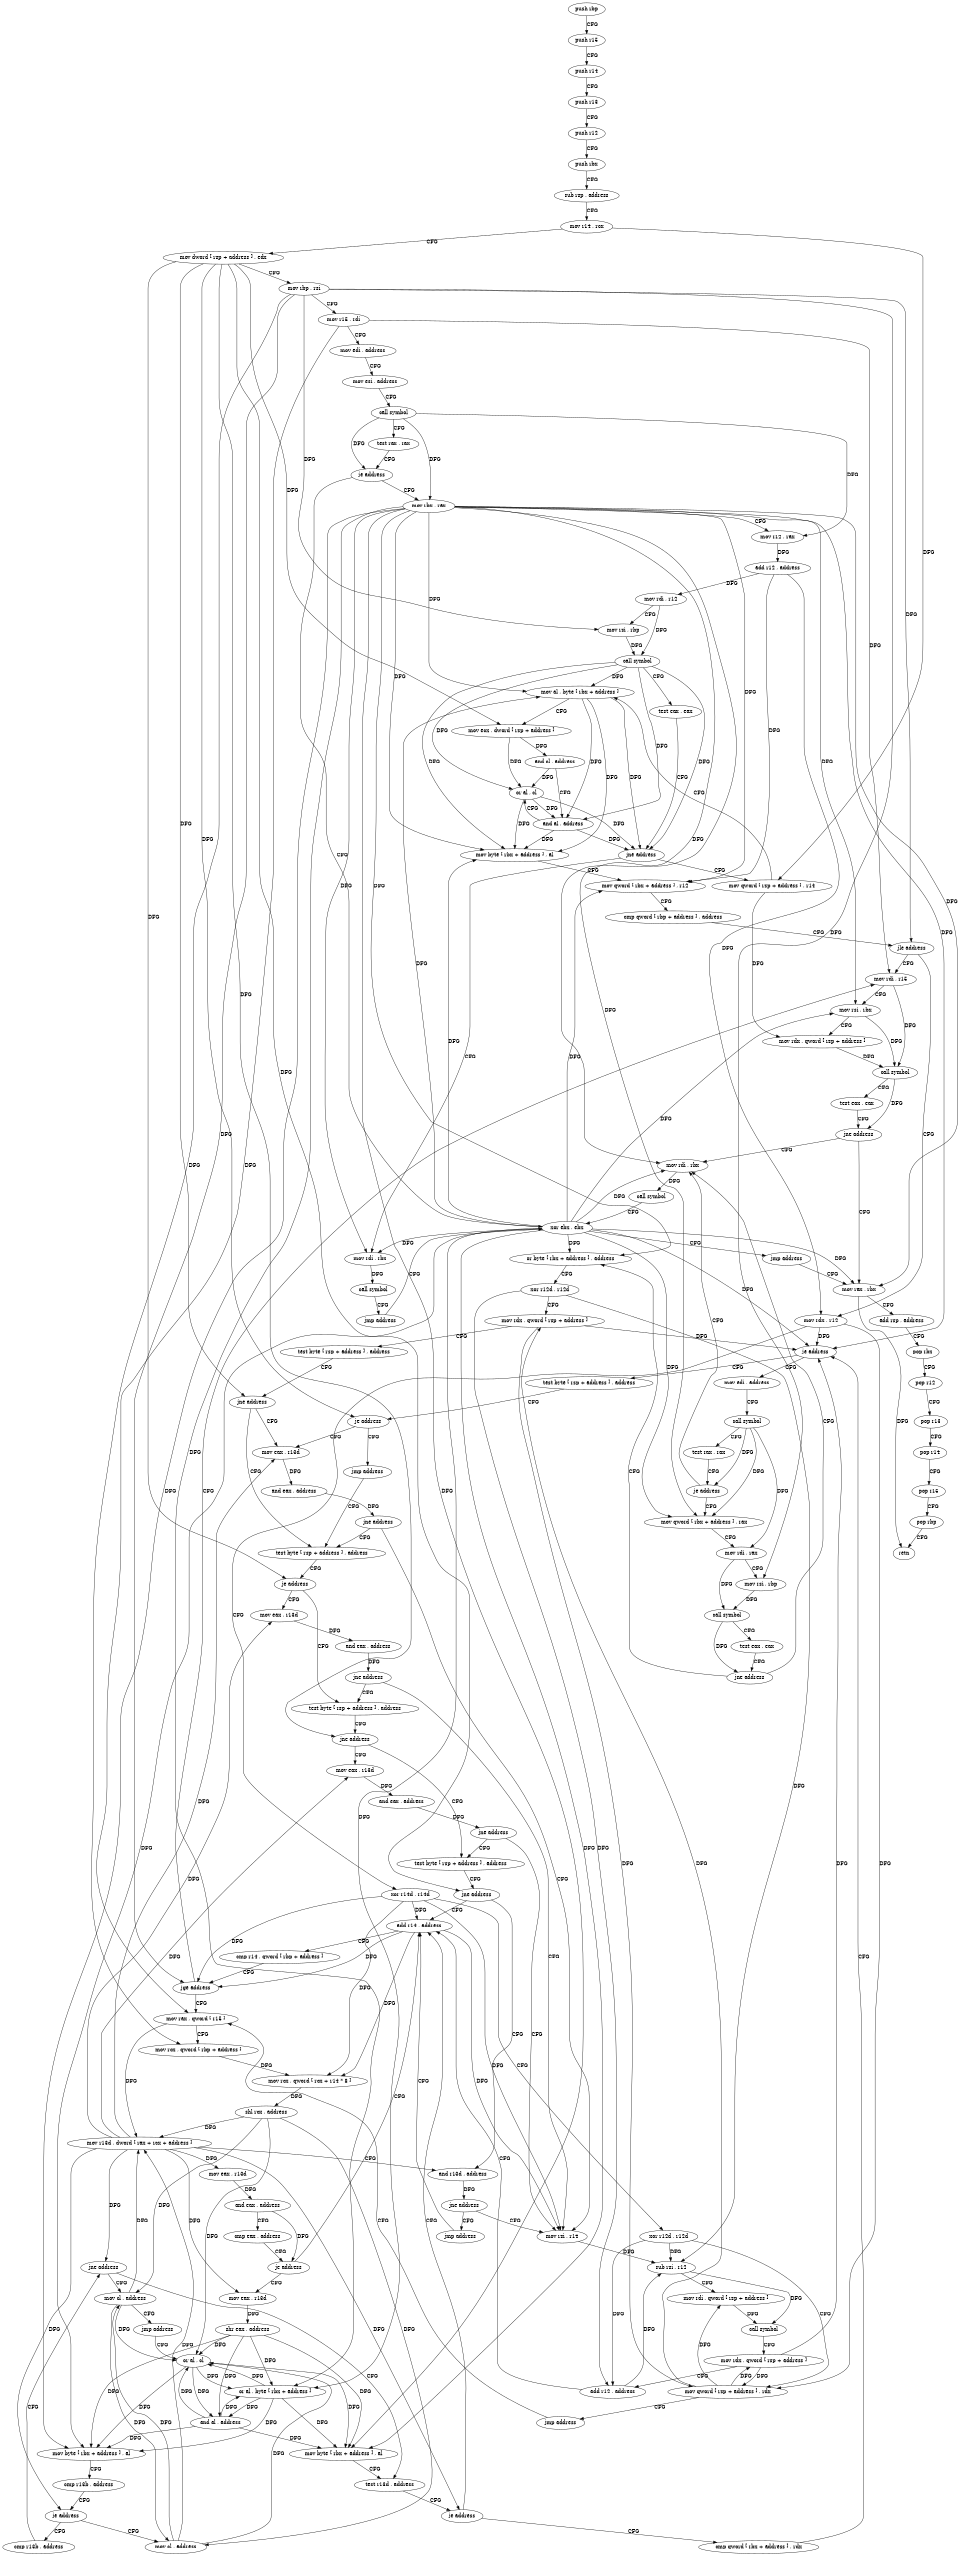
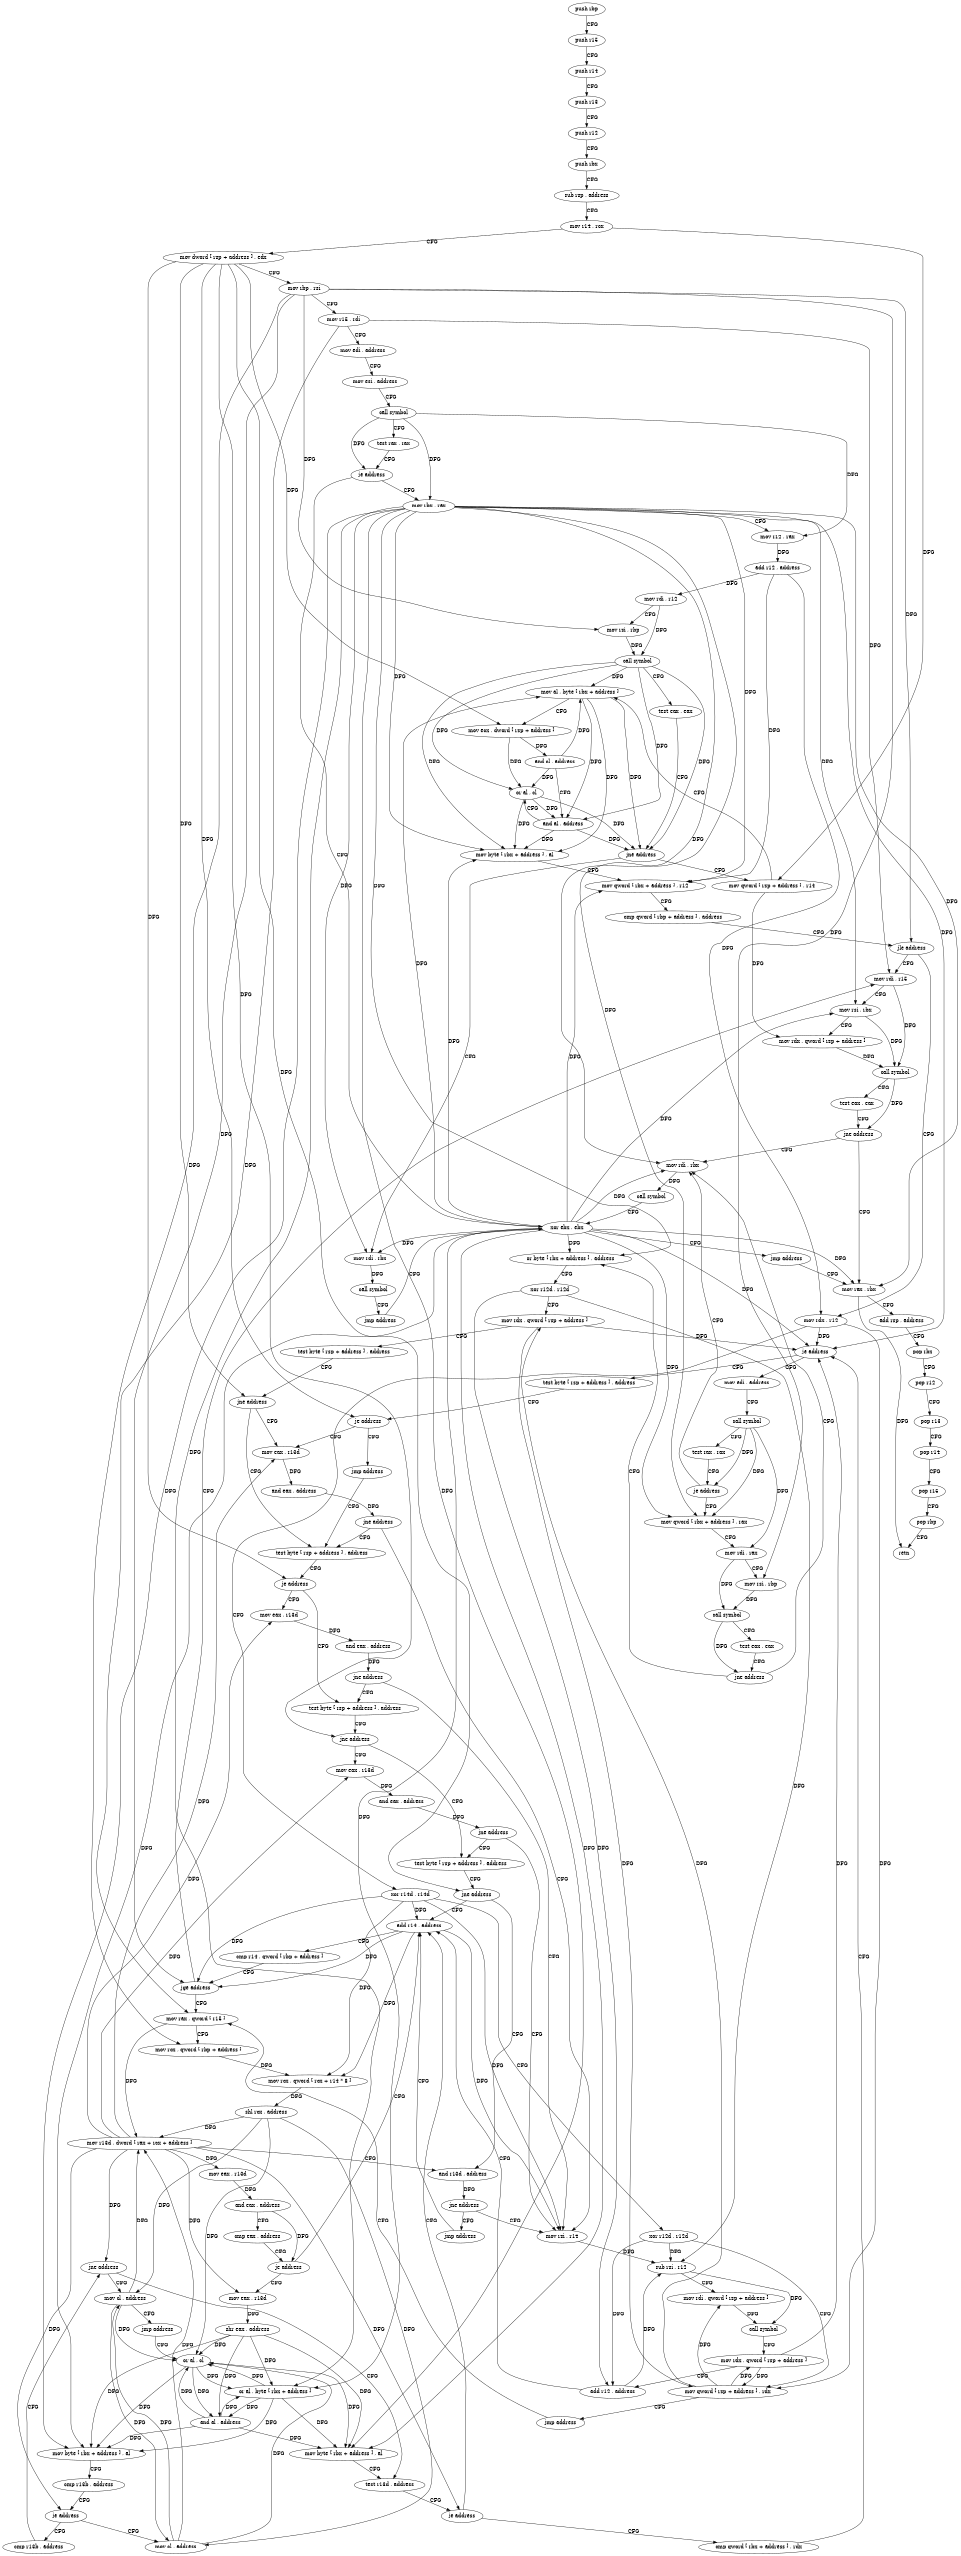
edge "mov rbx , rax" -> "mov al , byte [ rbx + address ]": now "and cl , address" -> "mov al , byte [ rbx + address ]"
